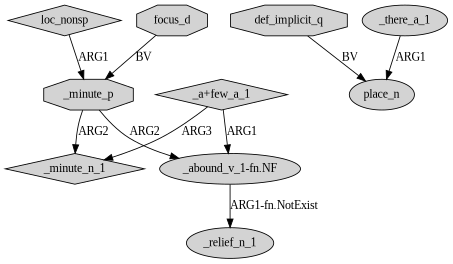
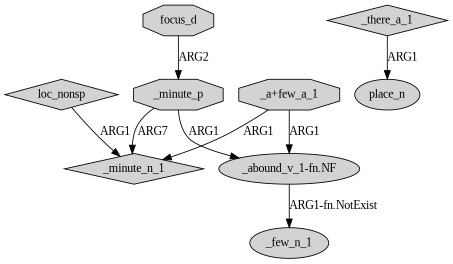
node "def_implicit_q": removed
node "_there_a_1": shape ellipse -> diamond
edge "loc_nonsp" -> "_minute_p": now "loc_nonsp" -> "_minute_n_1"
edge "focus_d" -> "_minute_p": label "BV" -> "ARG2"
node "_a+few_a_1": shape diamond -> octagon
edge "_minute_p" -> "_minute_n_1": label "ARG2" -> "ARG7"
edge "_minute_p" -> "_abound_v_1-fn.NF": label "ARG2" -> "ARG1"
edge "_a+few_a_1" -> "_minute_n_1": label "ARG3" -> "ARG1"
node "_relief_n_1": label "_relief_n_1" -> "_few_n_1"
